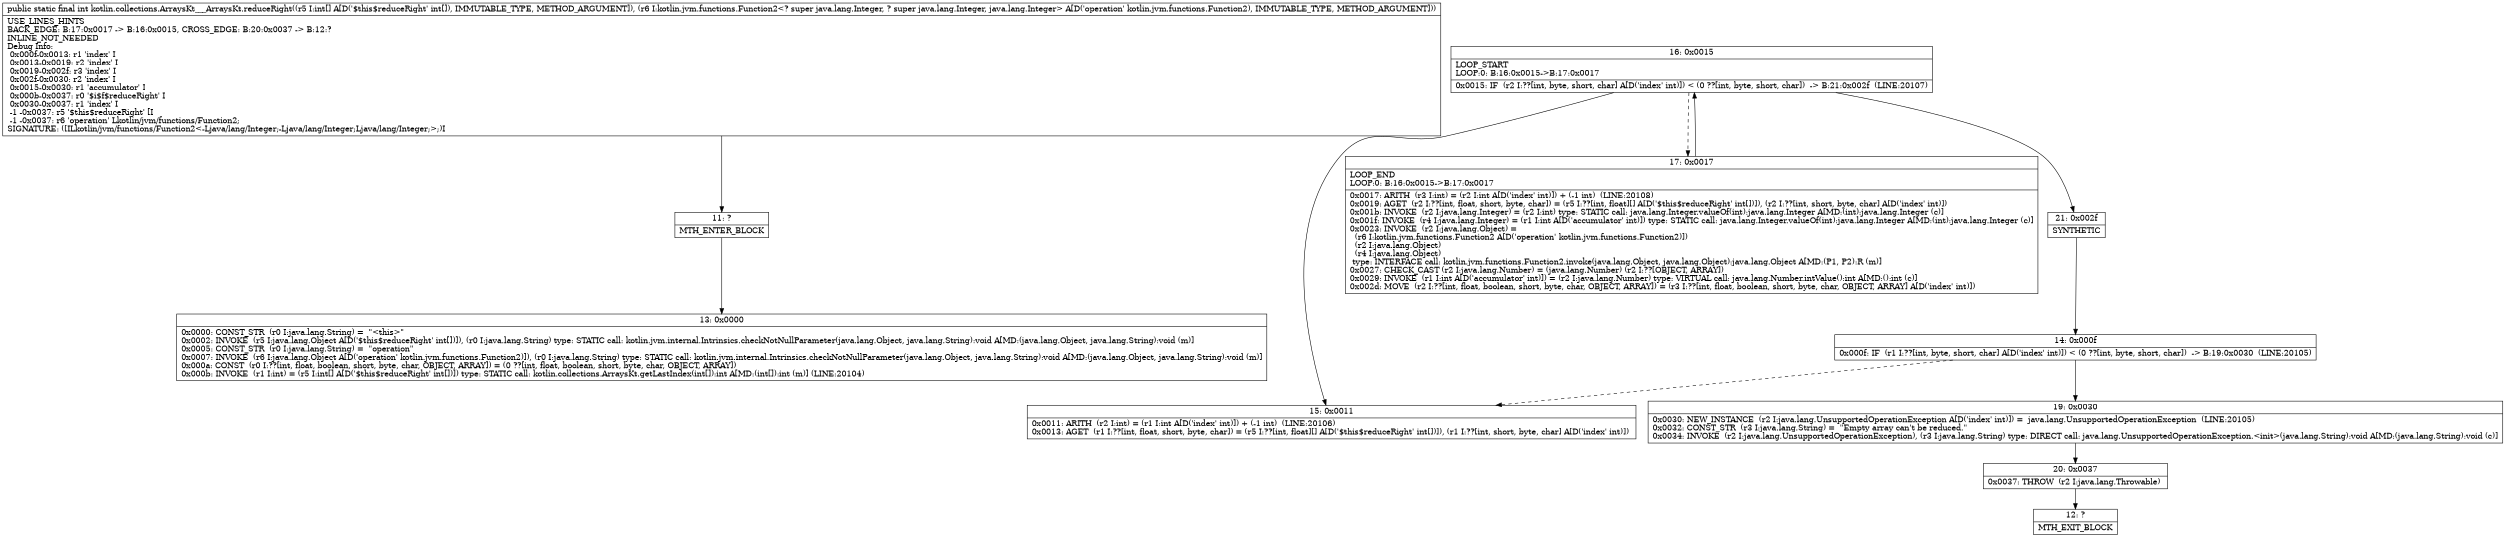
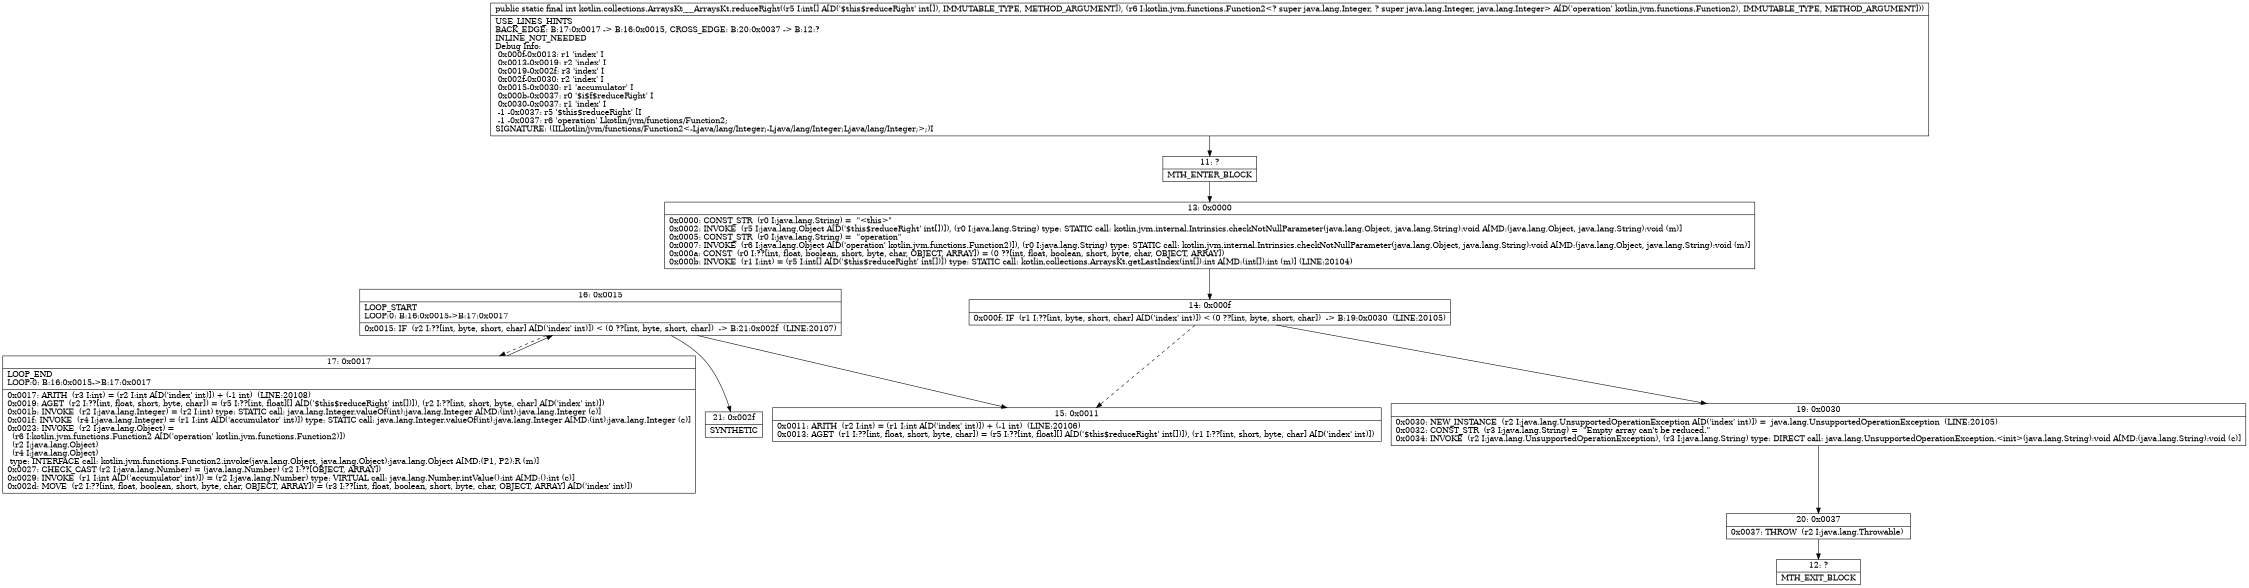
edge "21: 0x002f" -> "14: 0x000f": now "13: 0x0000" -> "14: 0x000f"
